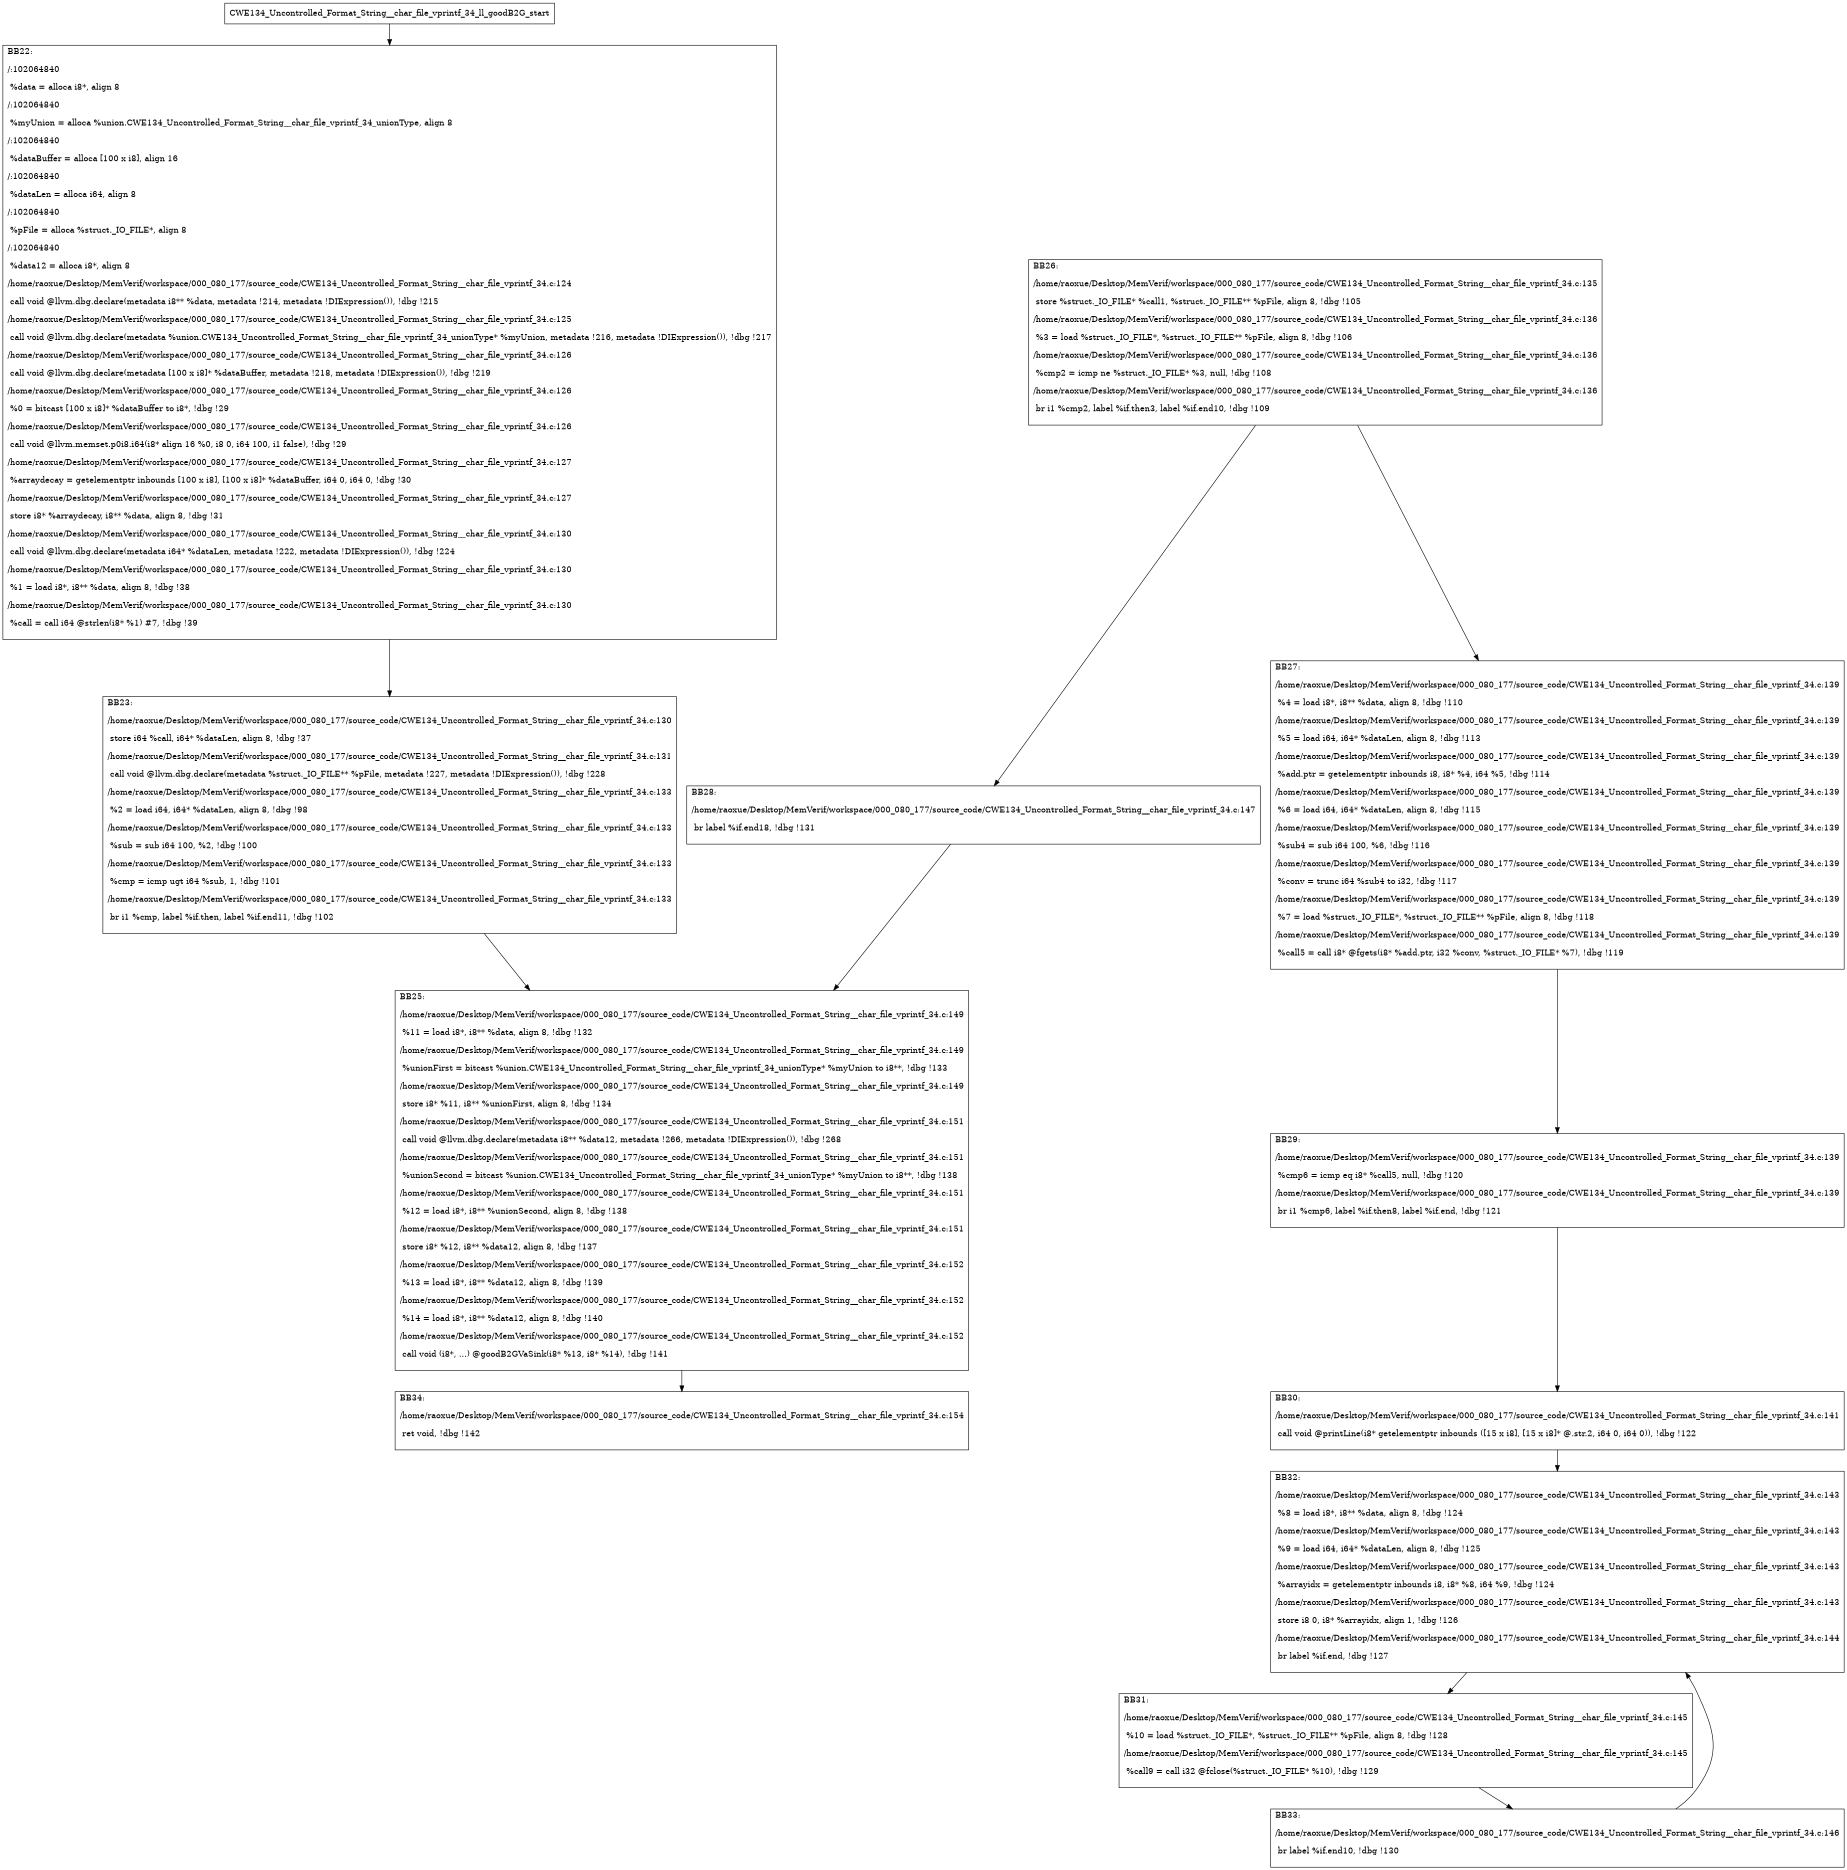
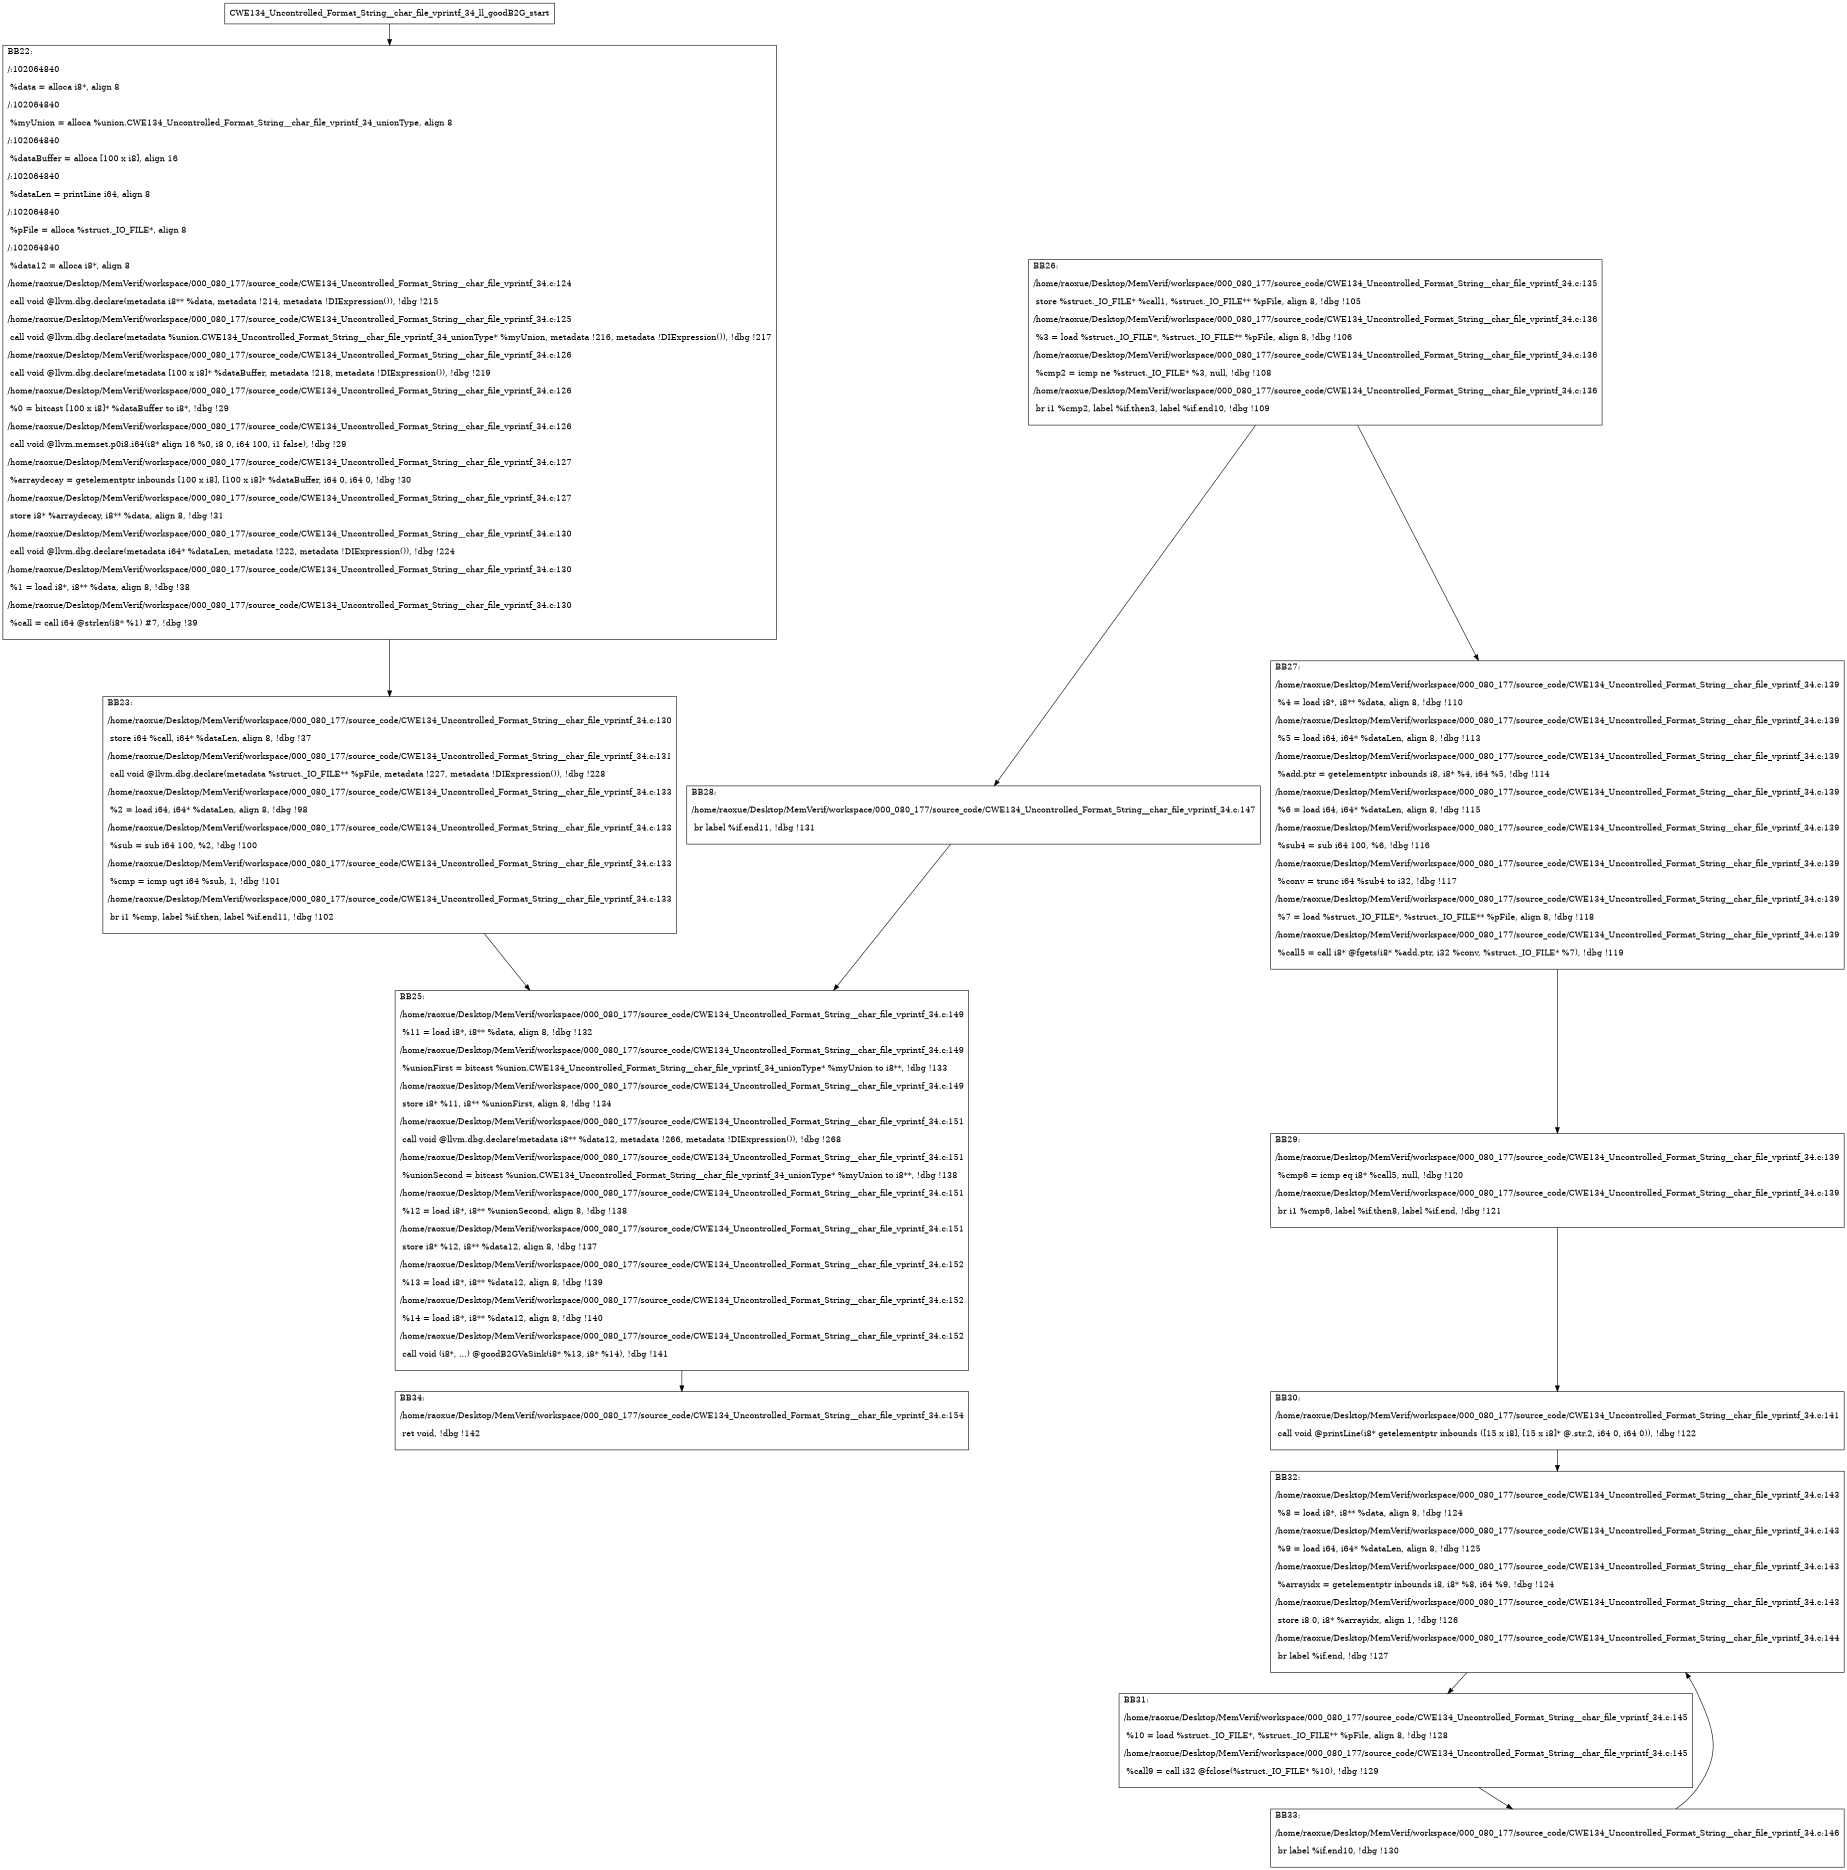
node "BB22:": text "%dataLen = alloca i64, align 8" -> "%dataLen = printLine i64, align 8"
node "BB28:": text "br label %if.end18, !dbg !131" -> "br label %if.end11, !dbg !131"
